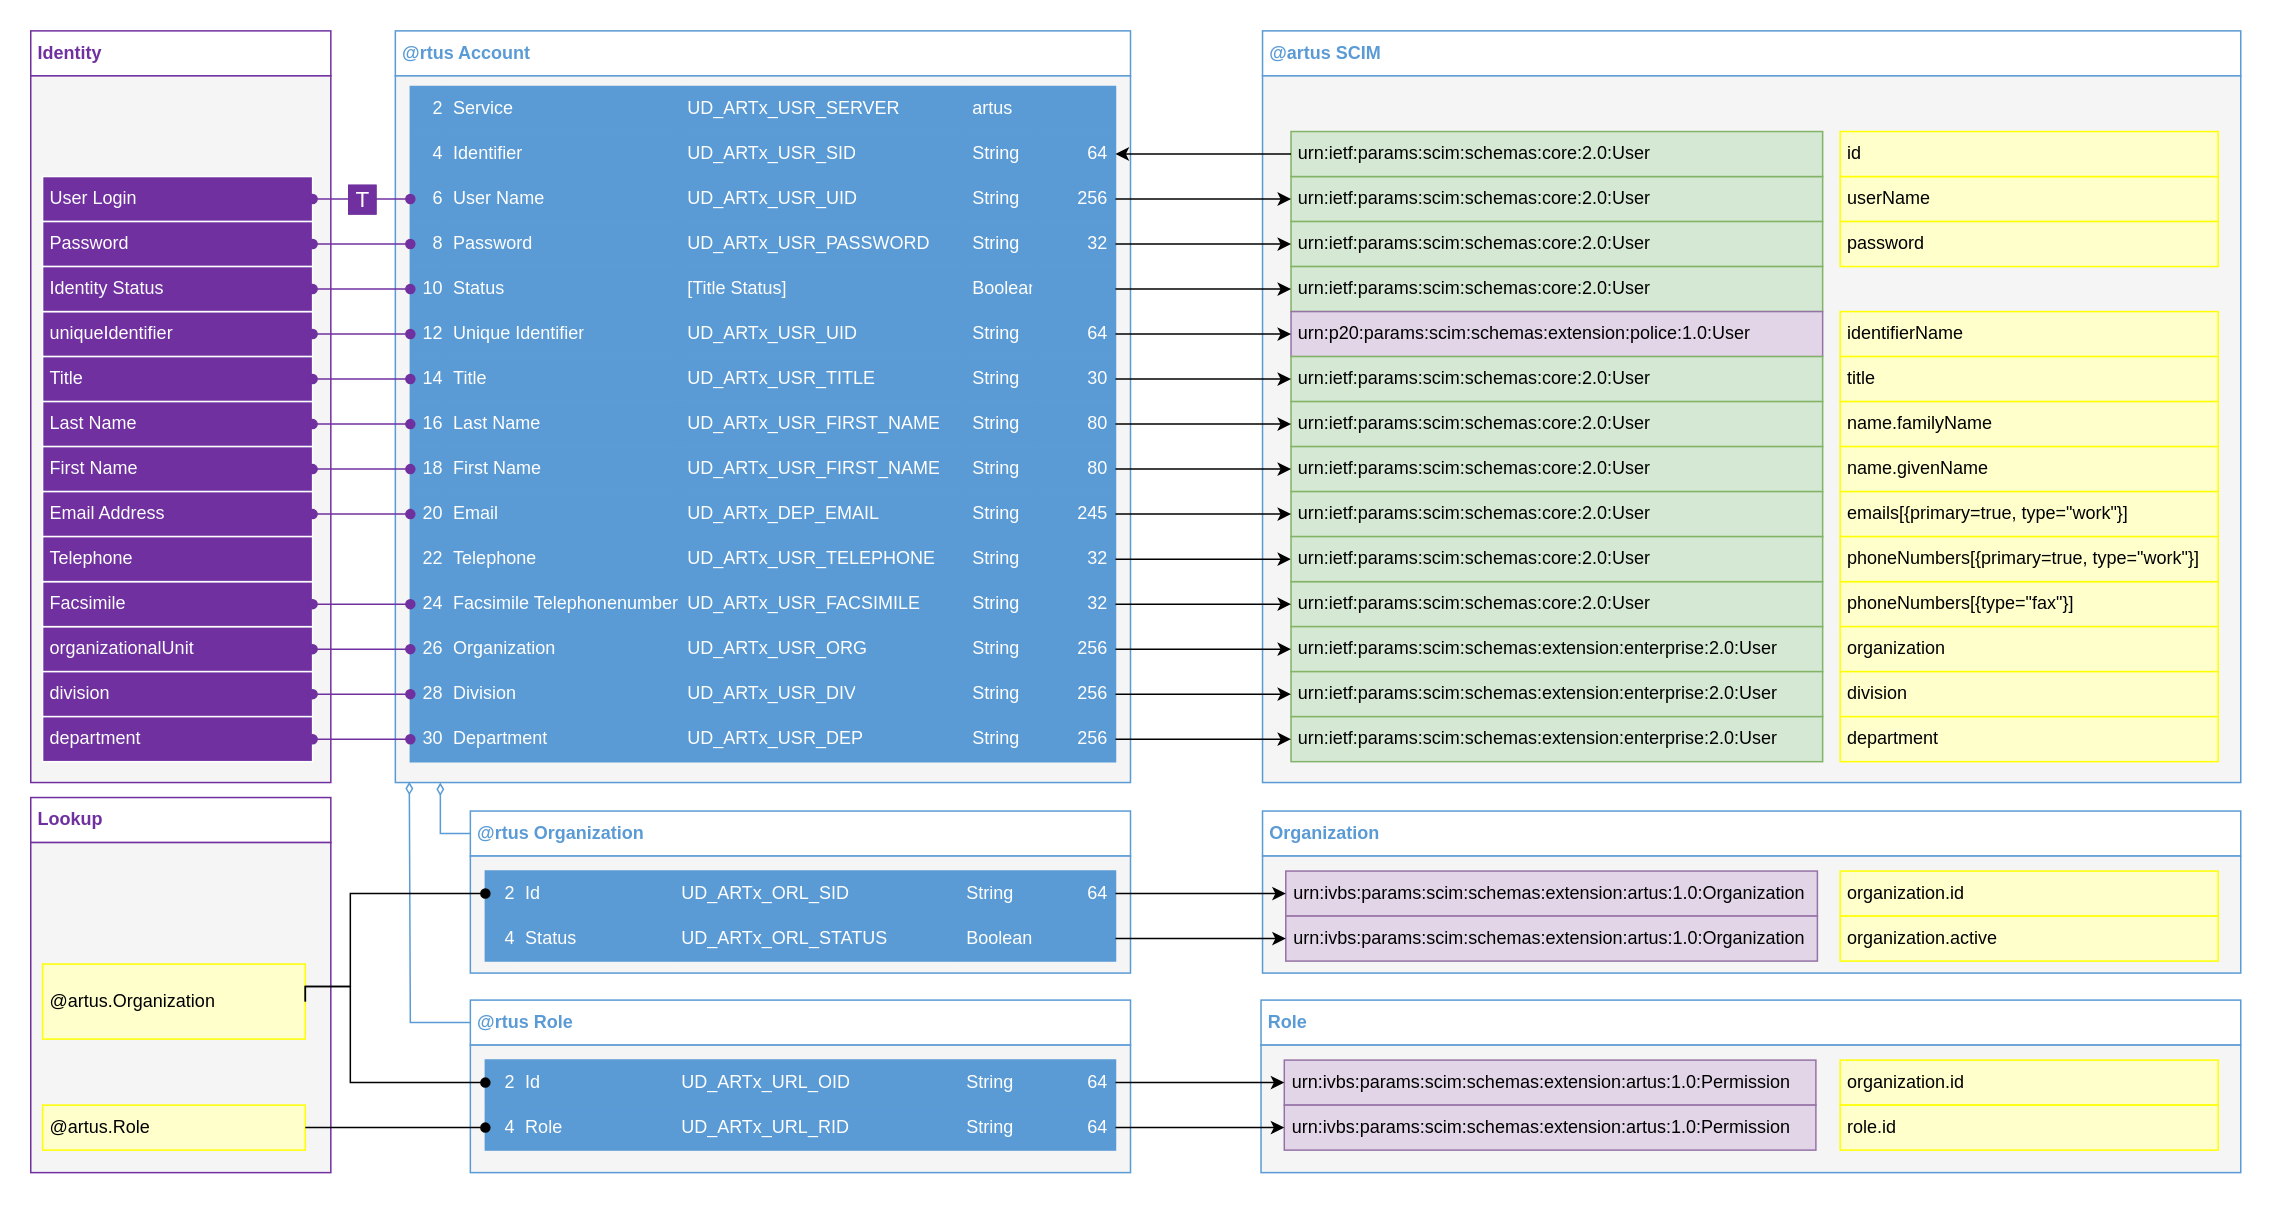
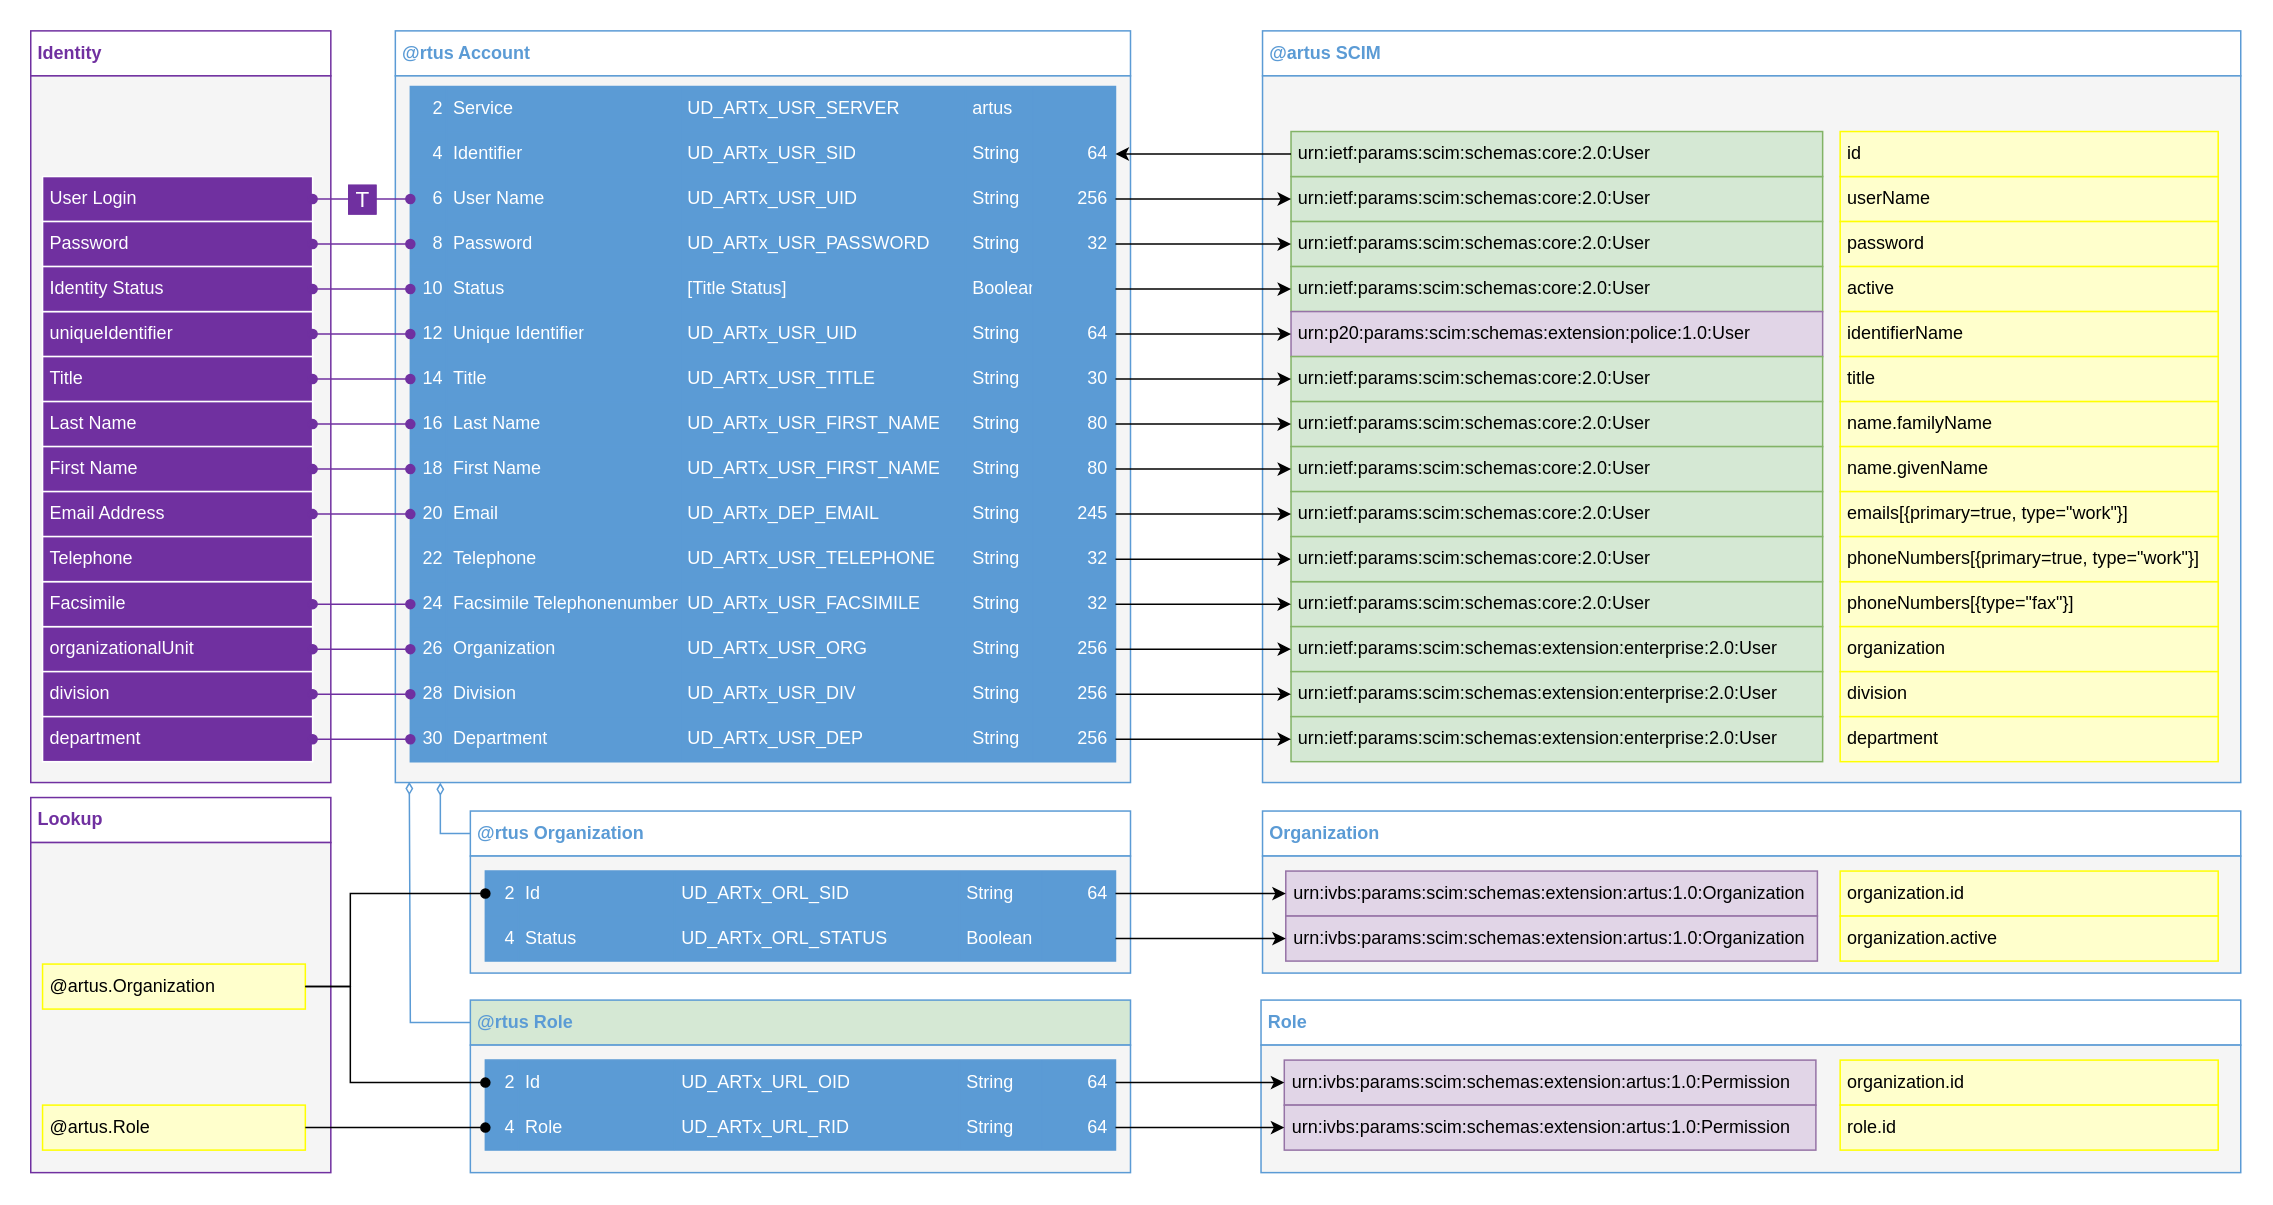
node "active": added
node "@artus.Organization": size 263x75 -> 263x45
node "@rtus Role": fillcolor #ffffff -> #d5e8d4
